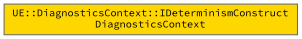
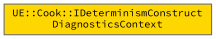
node "UE::DiagnosticsContext::IDeterminismConstruct DiagnosticsContext": label "UE::DiagnosticsContext::IDeterminismConstruct DiagnosticsContext" -> "UE::Cook::IDeterminismConstruct DiagnosticsContext"
